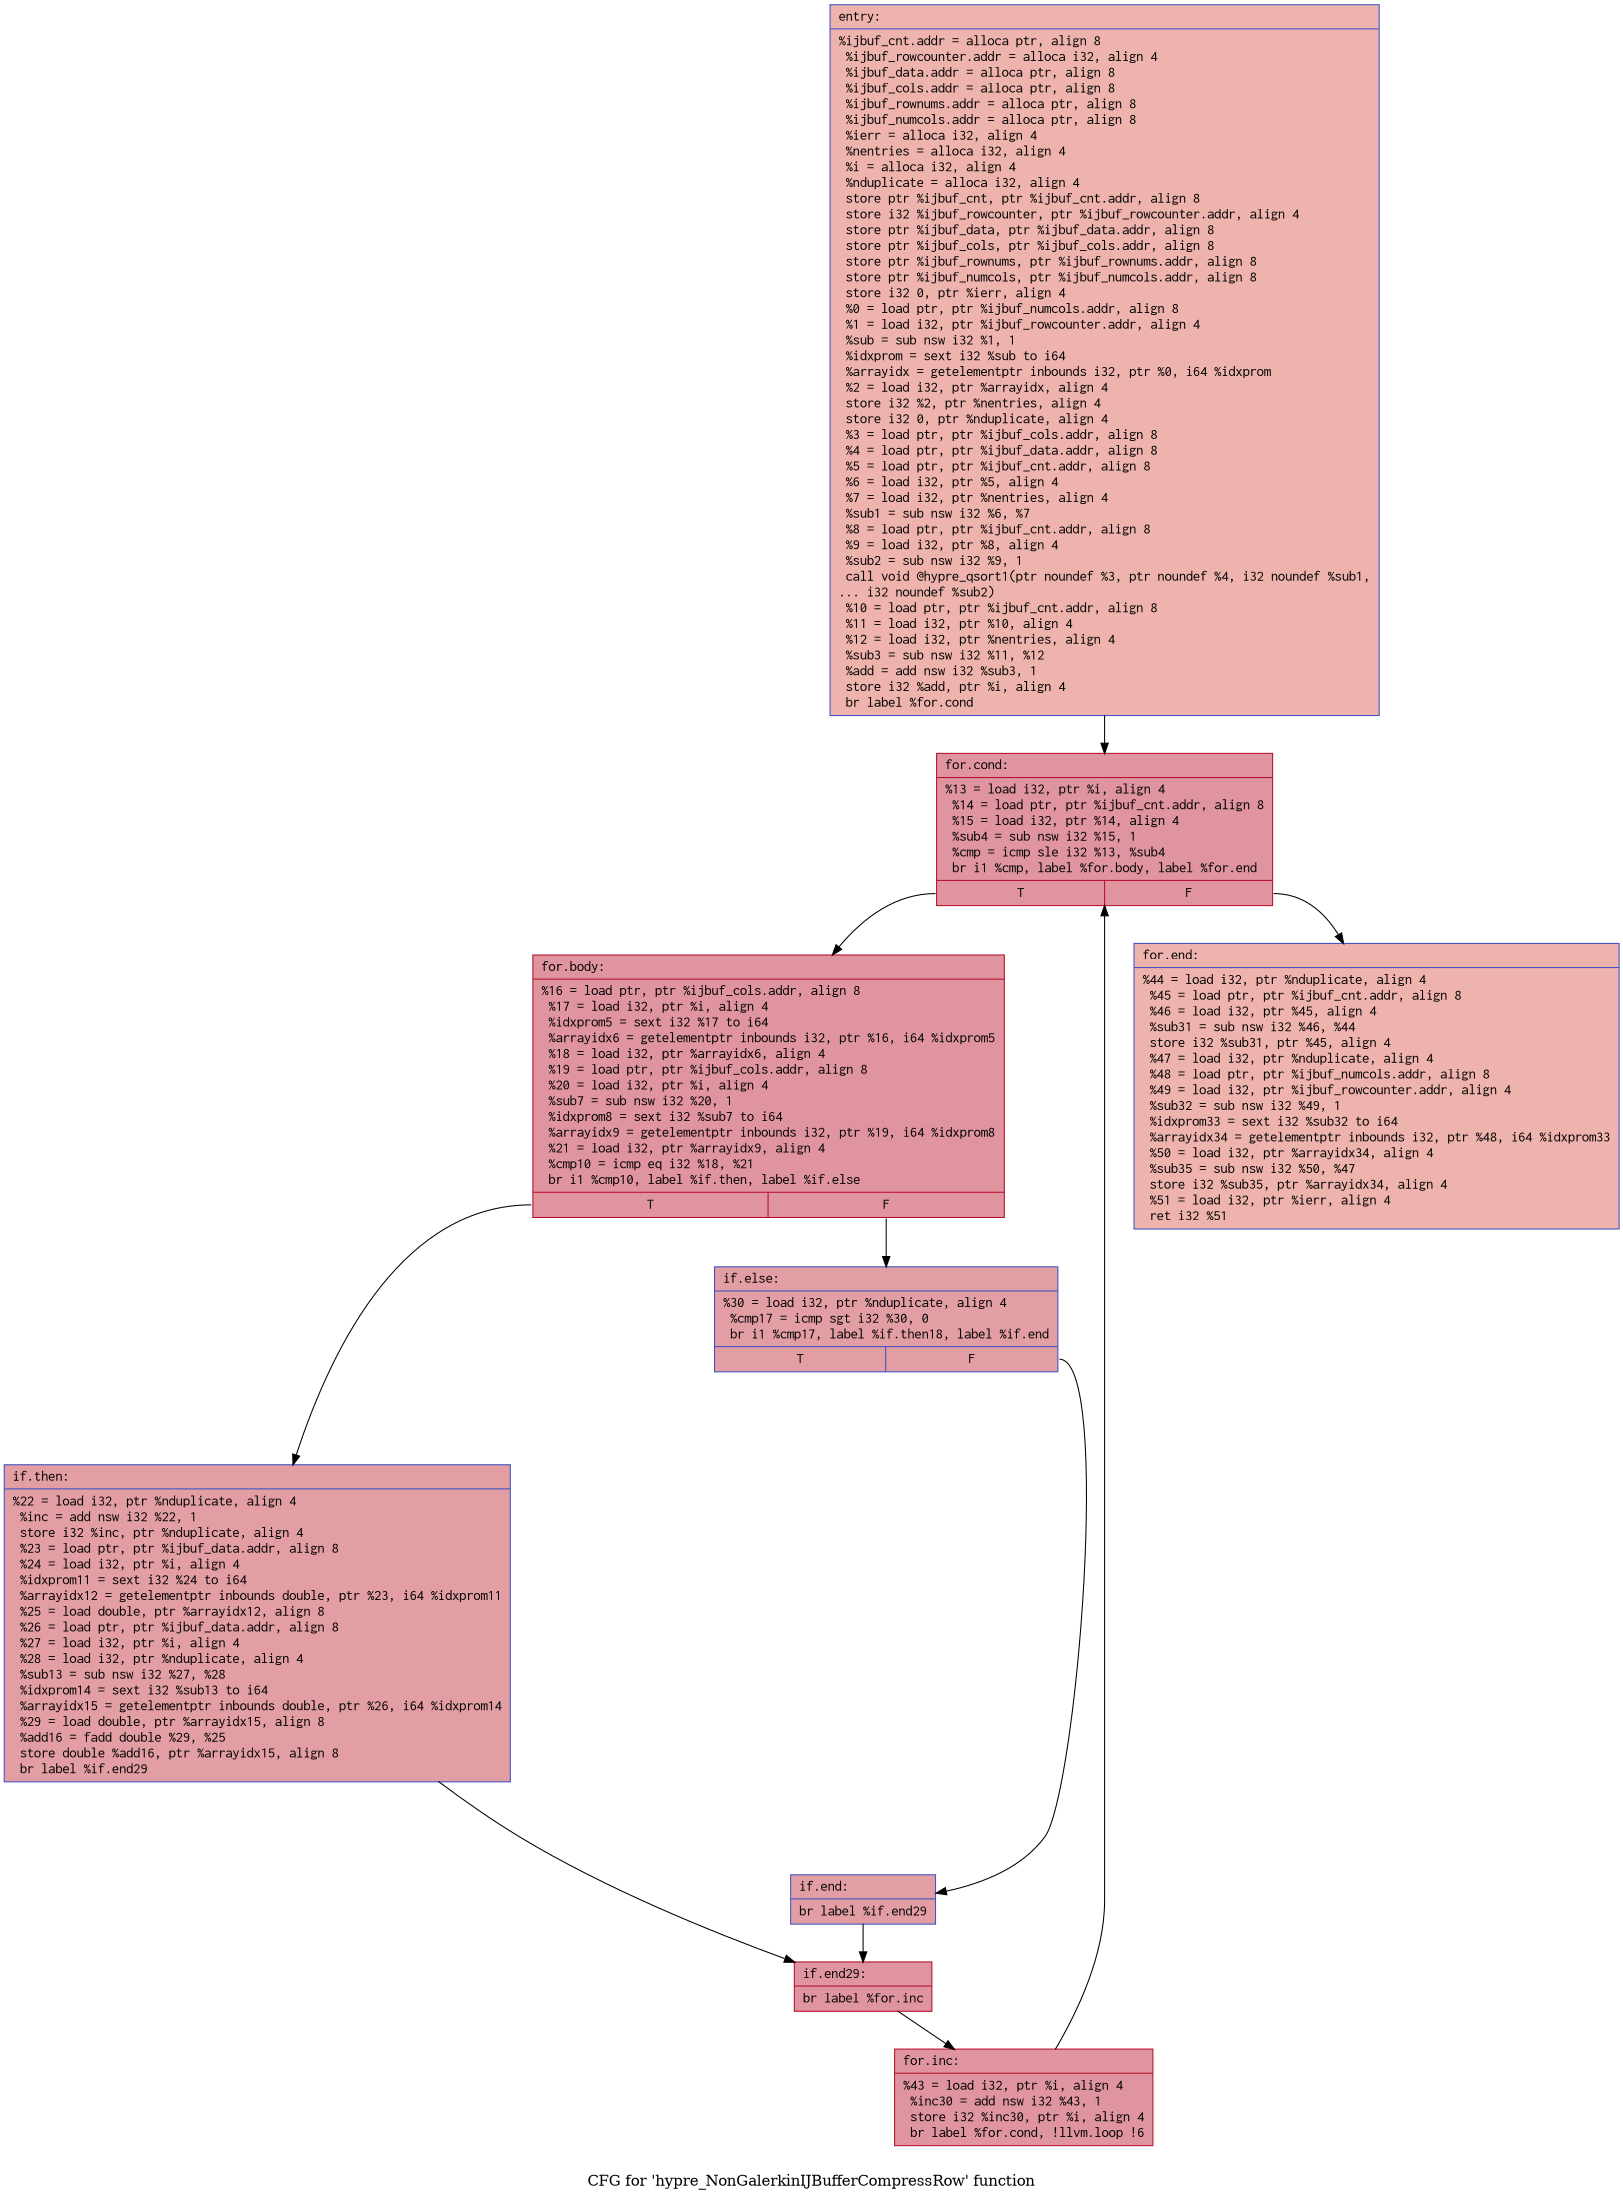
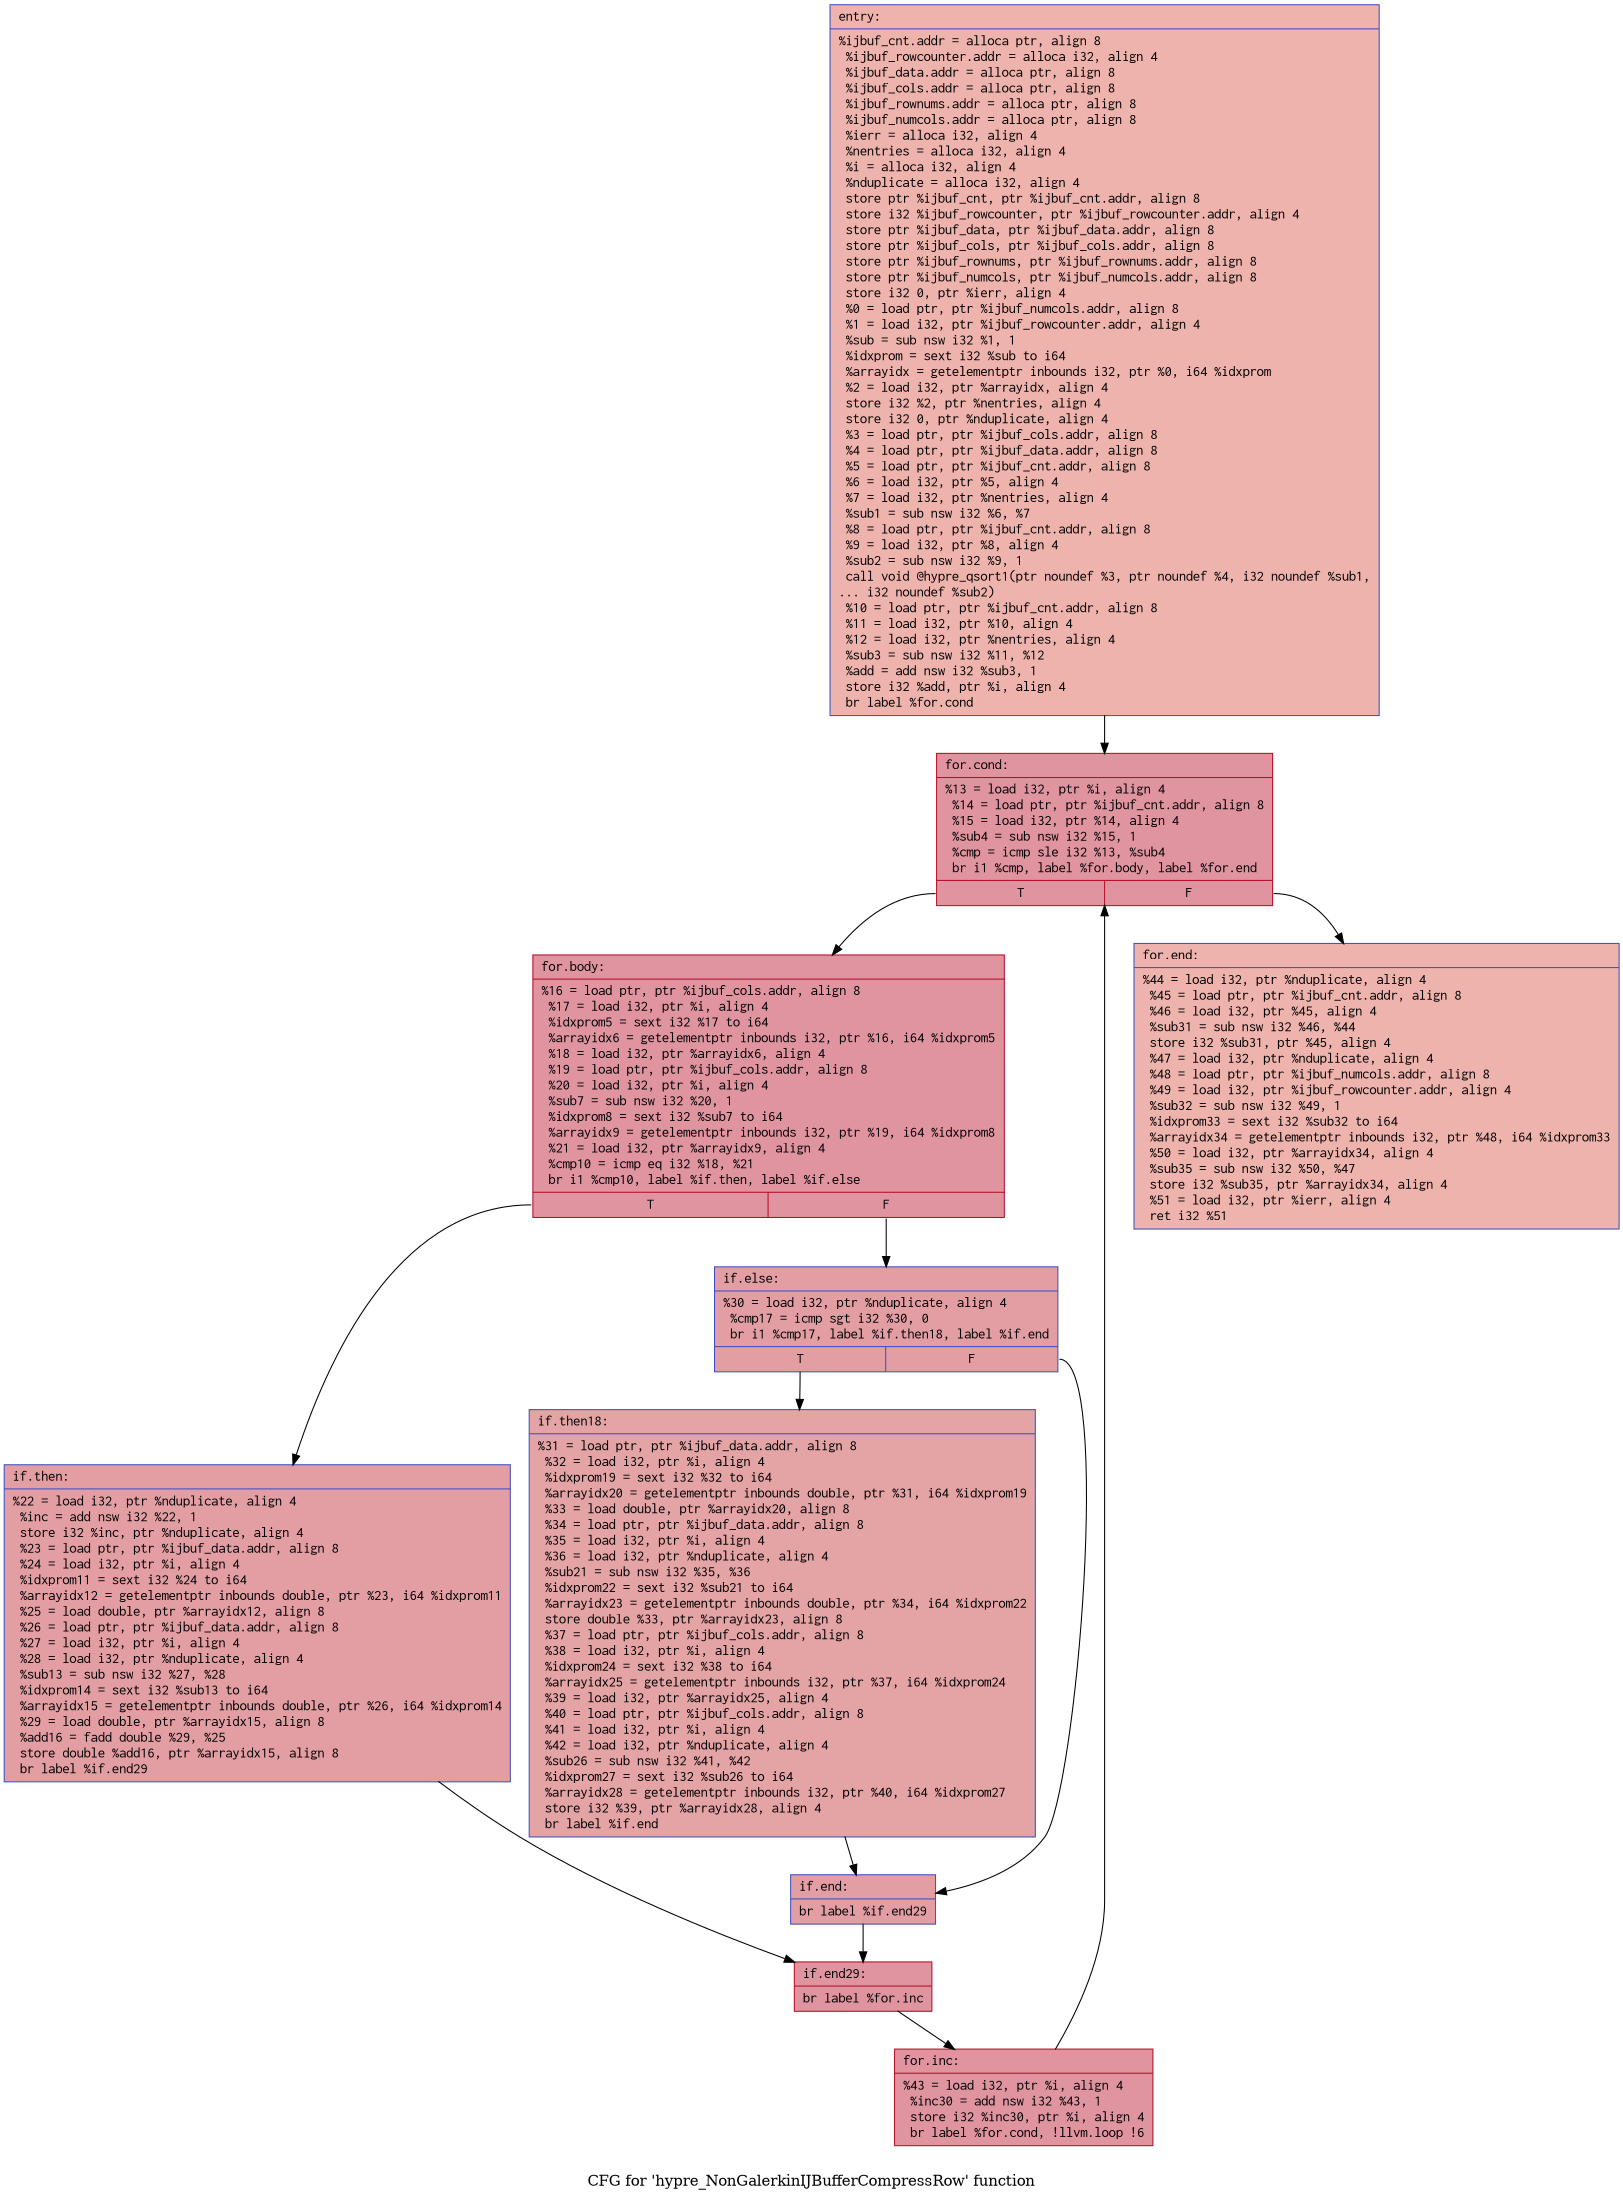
node "if.then18:": added
